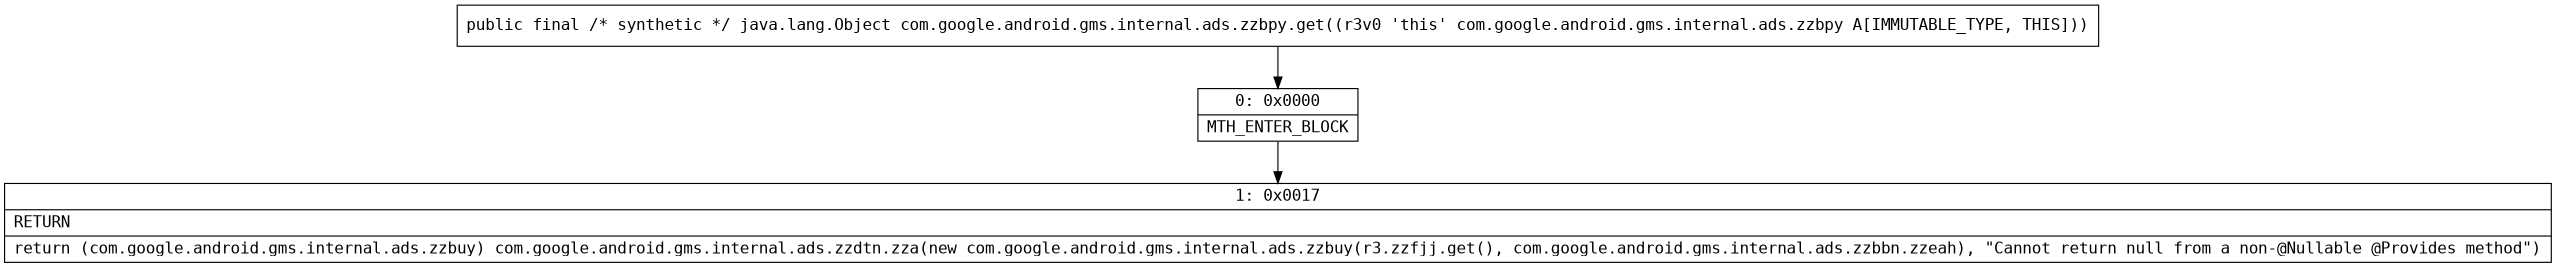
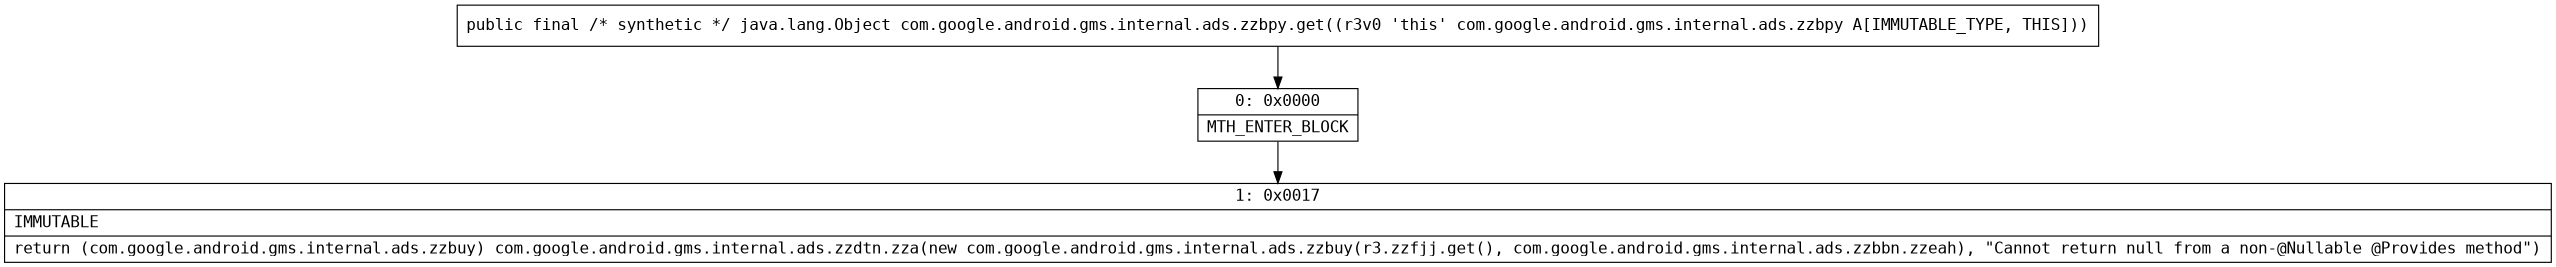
node "1: 0x0017": text "RETURN" -> "IMMUTABLE"
